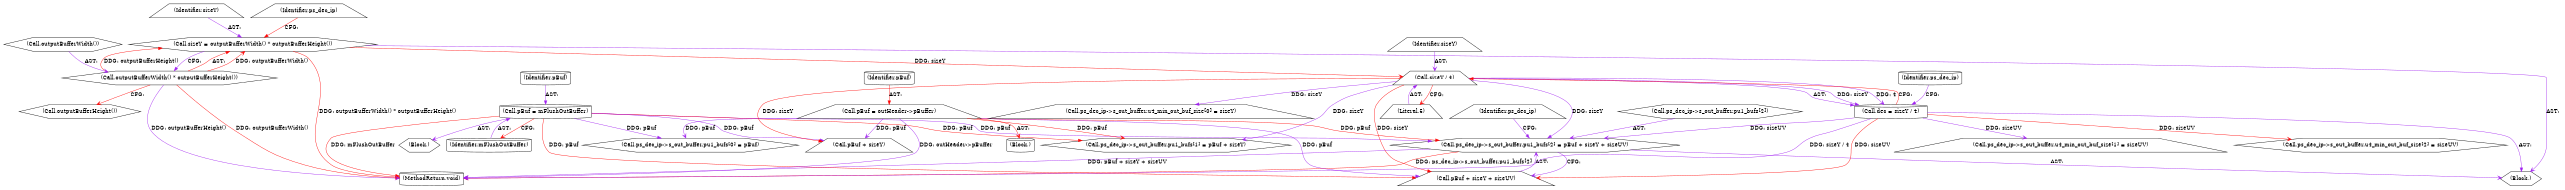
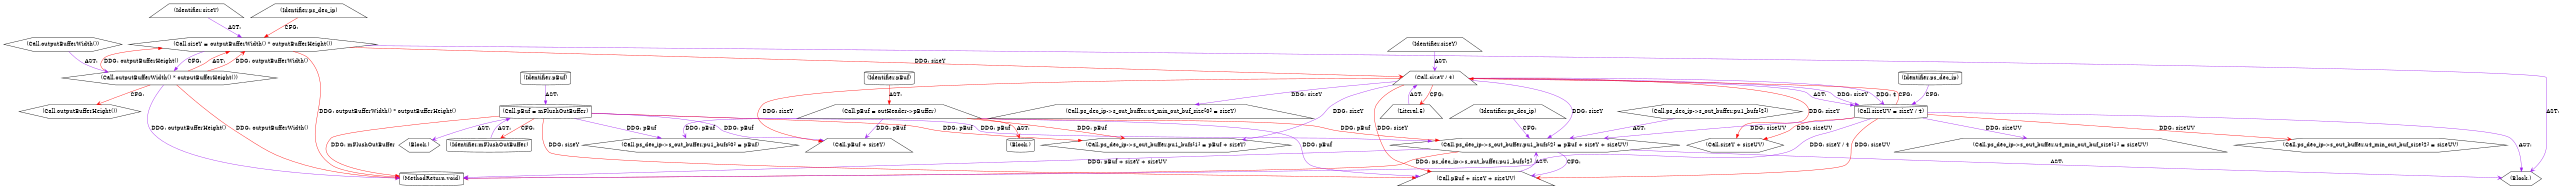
node "(Call,dec = sizeY / 4)": label "(Call,dec = sizeY / 4)" -> "(Call,sizeUV = sizeY / 4)"
edge "(Call,pBuf = mFlushOutBuffer)" -> "(Call,pBuf + sizeY + sizeUV)": label "DDG: pBuf" -> "DDG: sizeY"
node "(Call,sizeY + sizeUV)": added
edge "(Call,pBuf = outHeader->pBuffer)" -> "(MethodReturn,void)": removed, label "DDG: outHeader->pBuffer"
